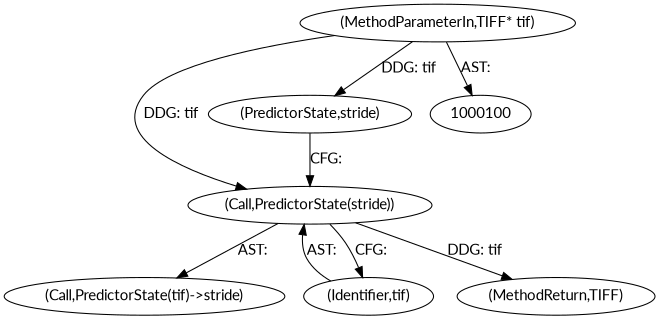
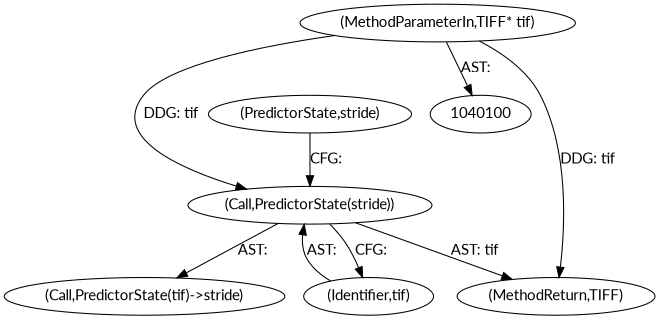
edge "(MethodParameterIn,TIFF* tif)" -> "(PredictorState,stride)": now "(MethodParameterIn,TIFF* tif)" -> "(MethodReturn,TIFF)"
node "1000100": label "1000100" -> "1040100"
edge "(Call,PredictorState(stride))" -> "(MethodReturn,TIFF)": label "DDG: tif" -> "AST: tif"
